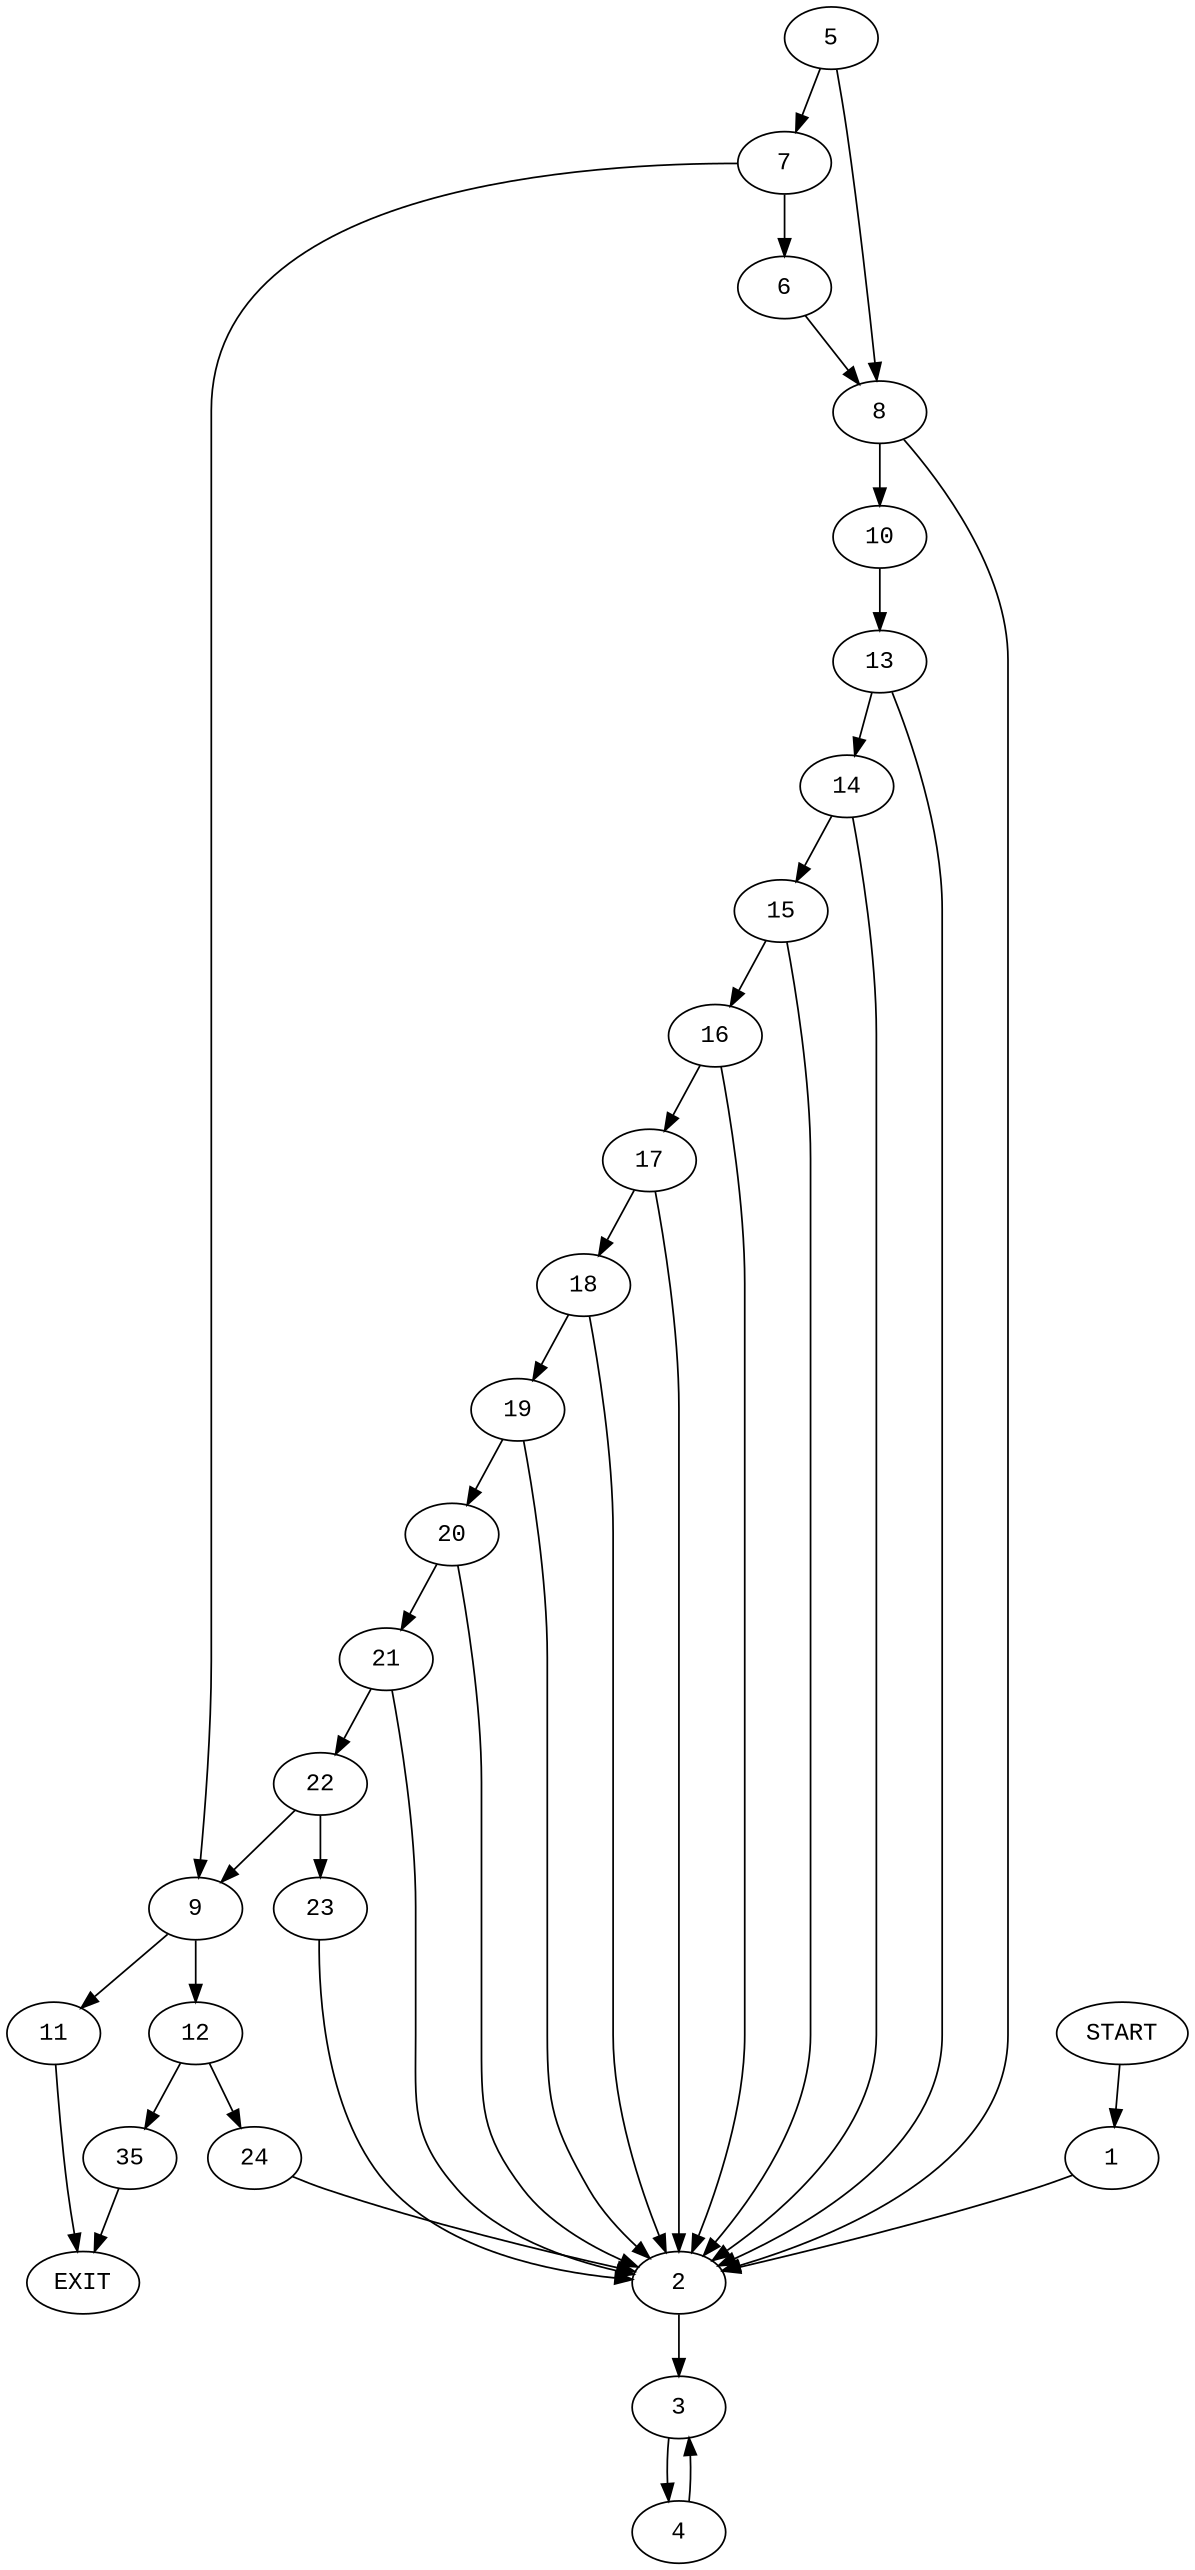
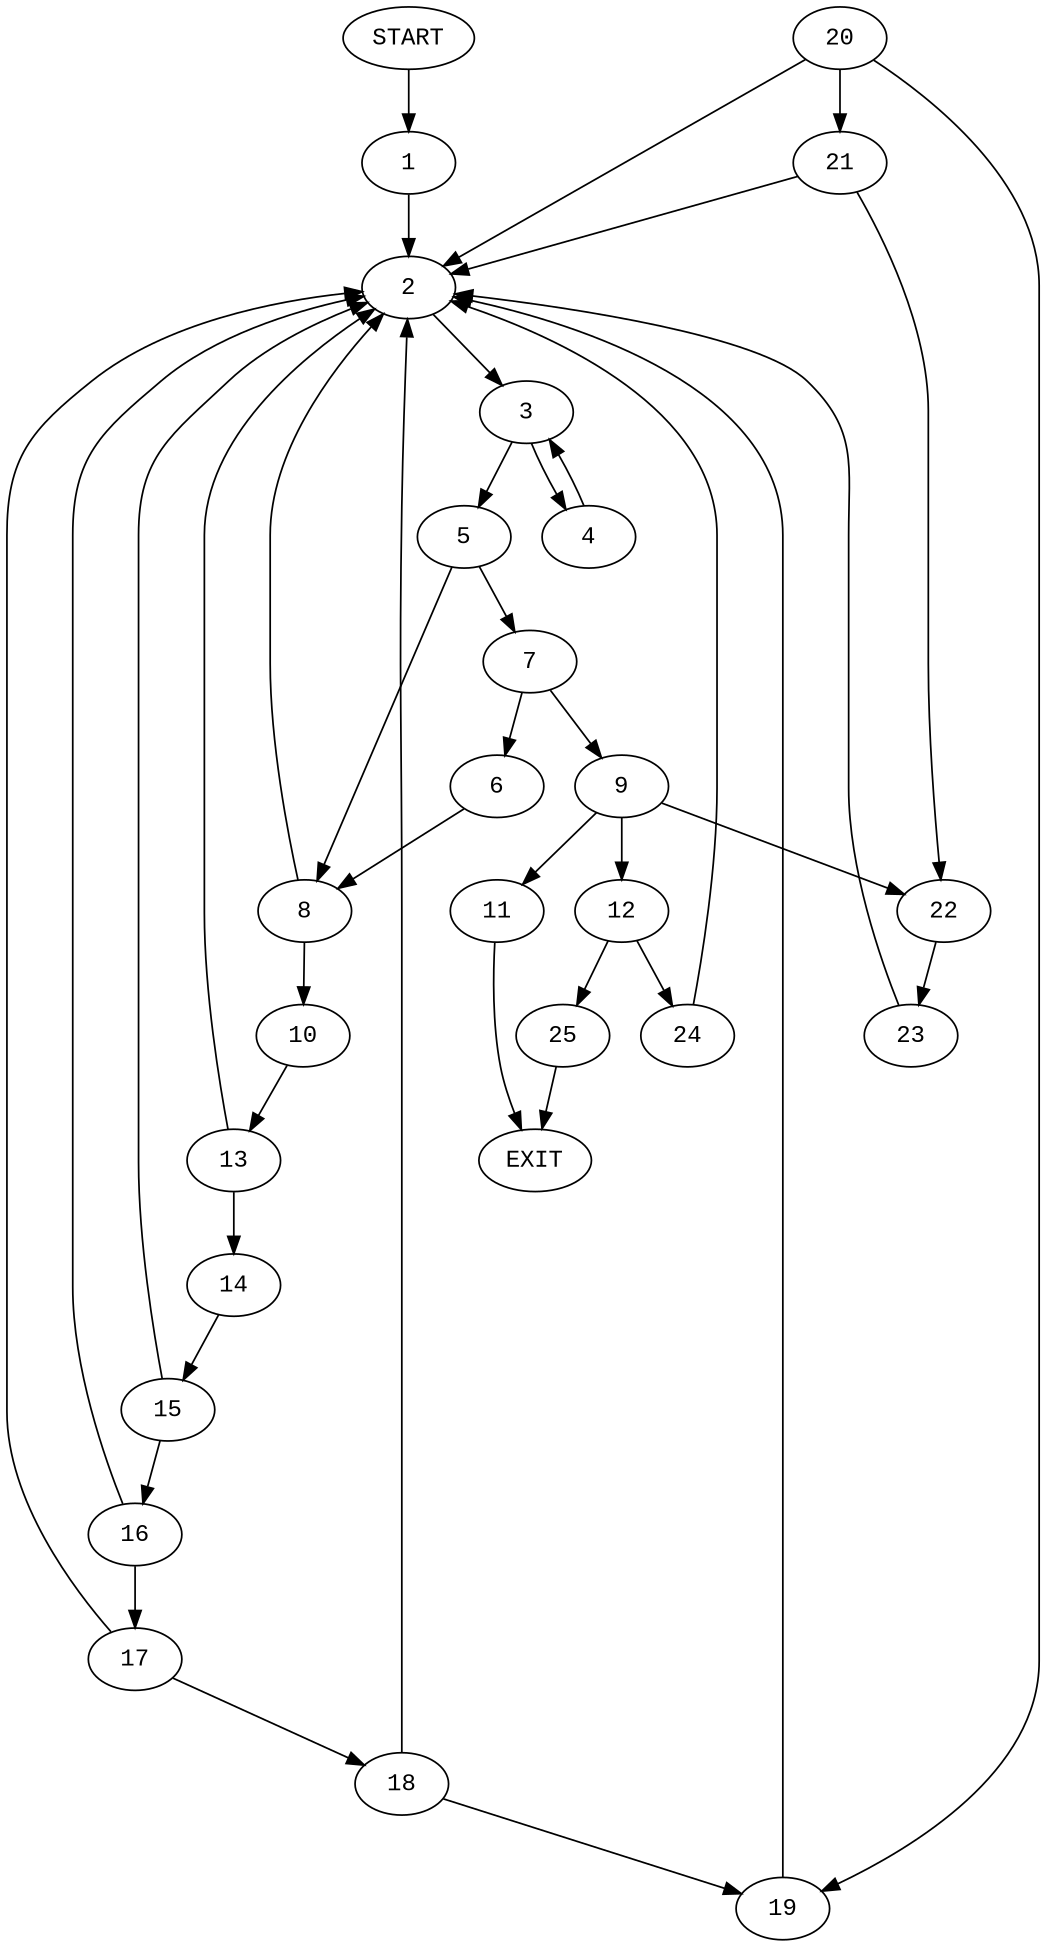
edge "3" -> "5": added
edge "19" -> "20": reversed
edge "14" -> "2": removed
edge "22" -> "9": reversed
node "35": label "35" -> "25"
